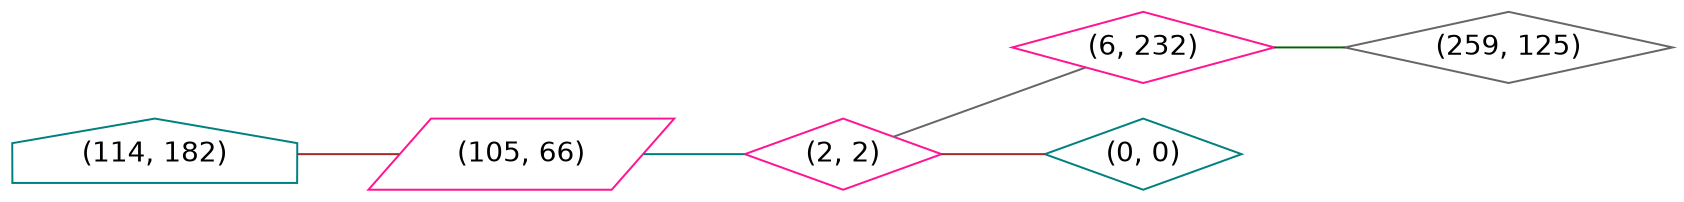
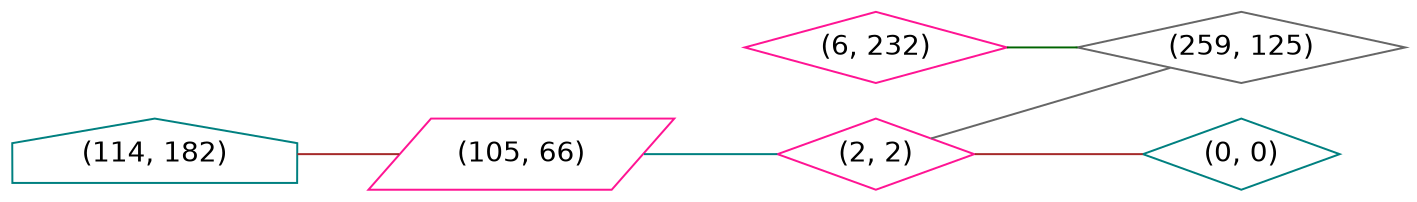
edge "(6, 232)" -- "(2, 2)": now "(259, 125)" -- "(2, 2)"
